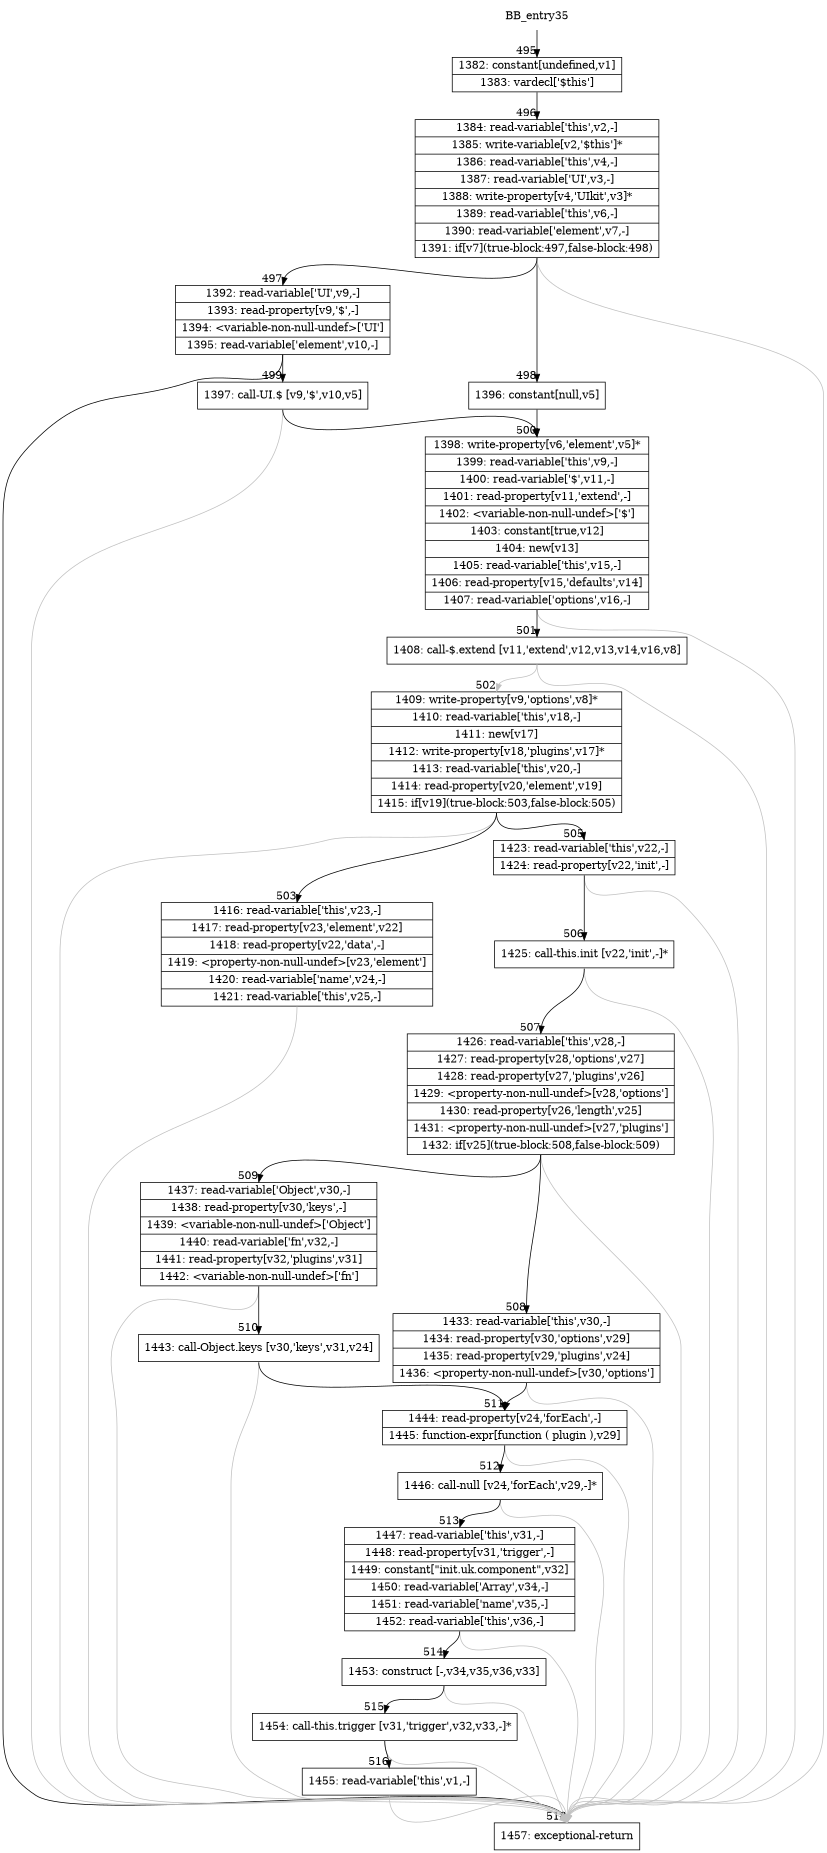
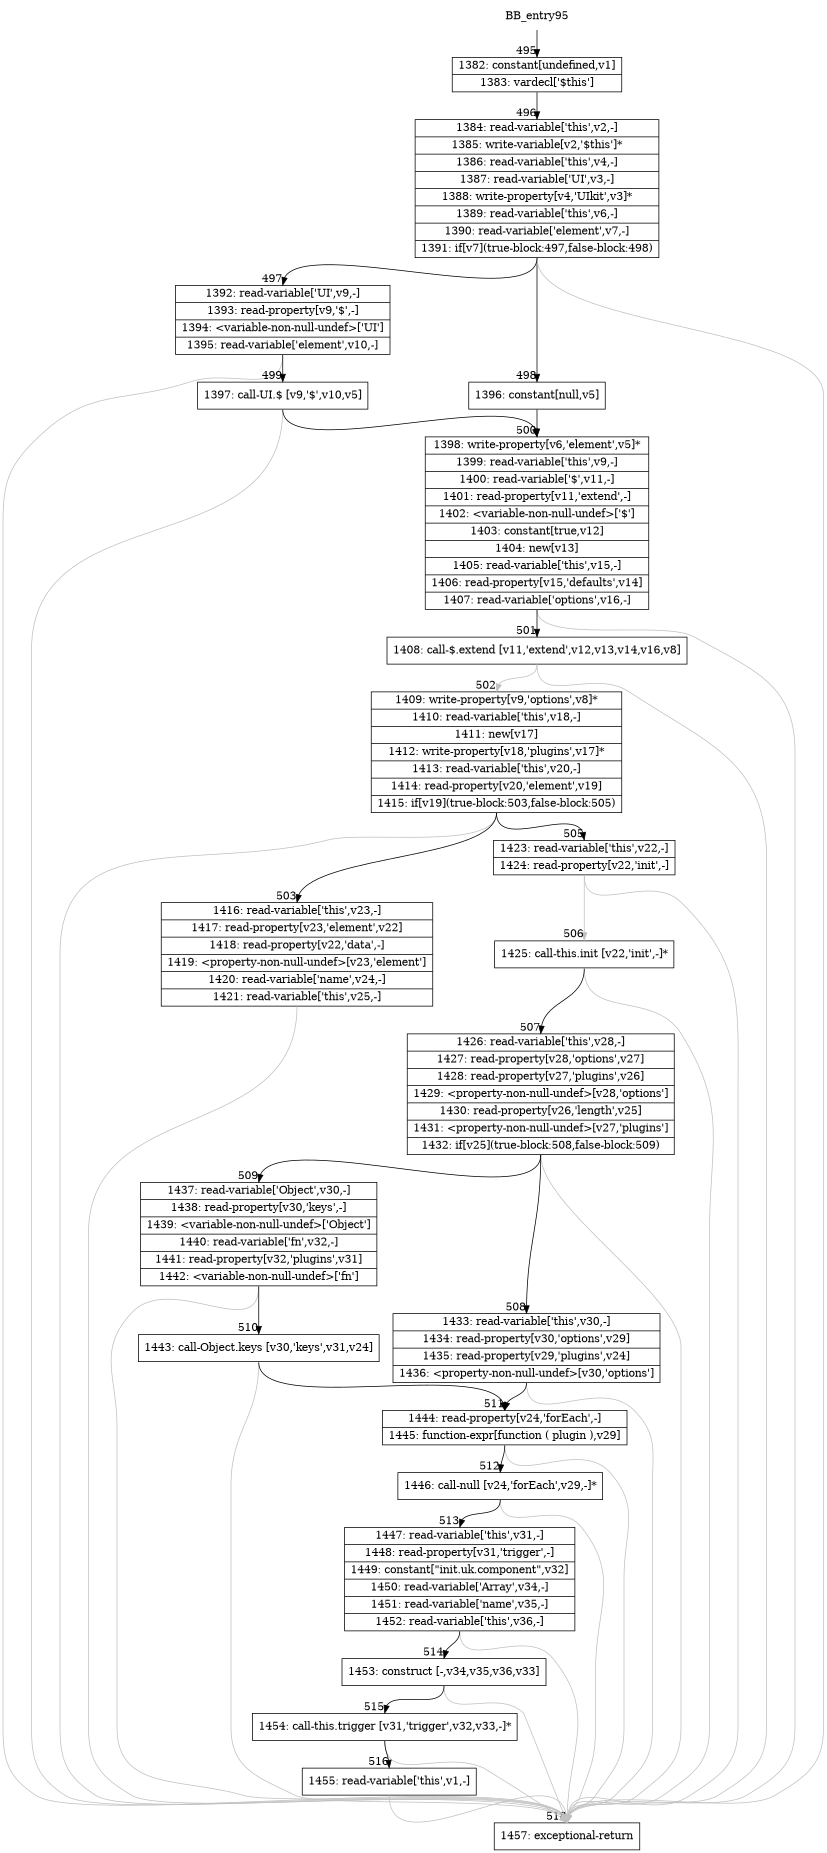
node "BB_entry35": label "BB_entry35" -> "BB_entry95"
edge "1423: read-variable['this',v22,-]" -> "1425: call-this.init [v22,'init',-]*": color black -> gray
edge "1392: read-variable['UI',v9,-]" -> "1457: exceptional-return": color black -> gray
